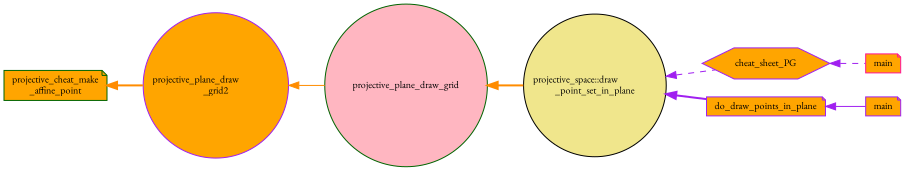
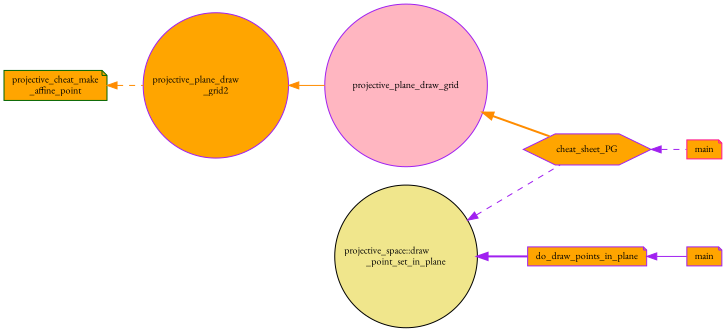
edge "projective_plane_draw _grid2" -> "projective_cheat_make _affine_point": style bold -> dashed
node "projective_plane_draw_grid": color darkgreen -> purple
edge "projective_space::draw _point_set_in_plane" -> "projective_plane_draw_grid": now "cheat_sheet_PG" -> "projective_plane_draw_grid"
